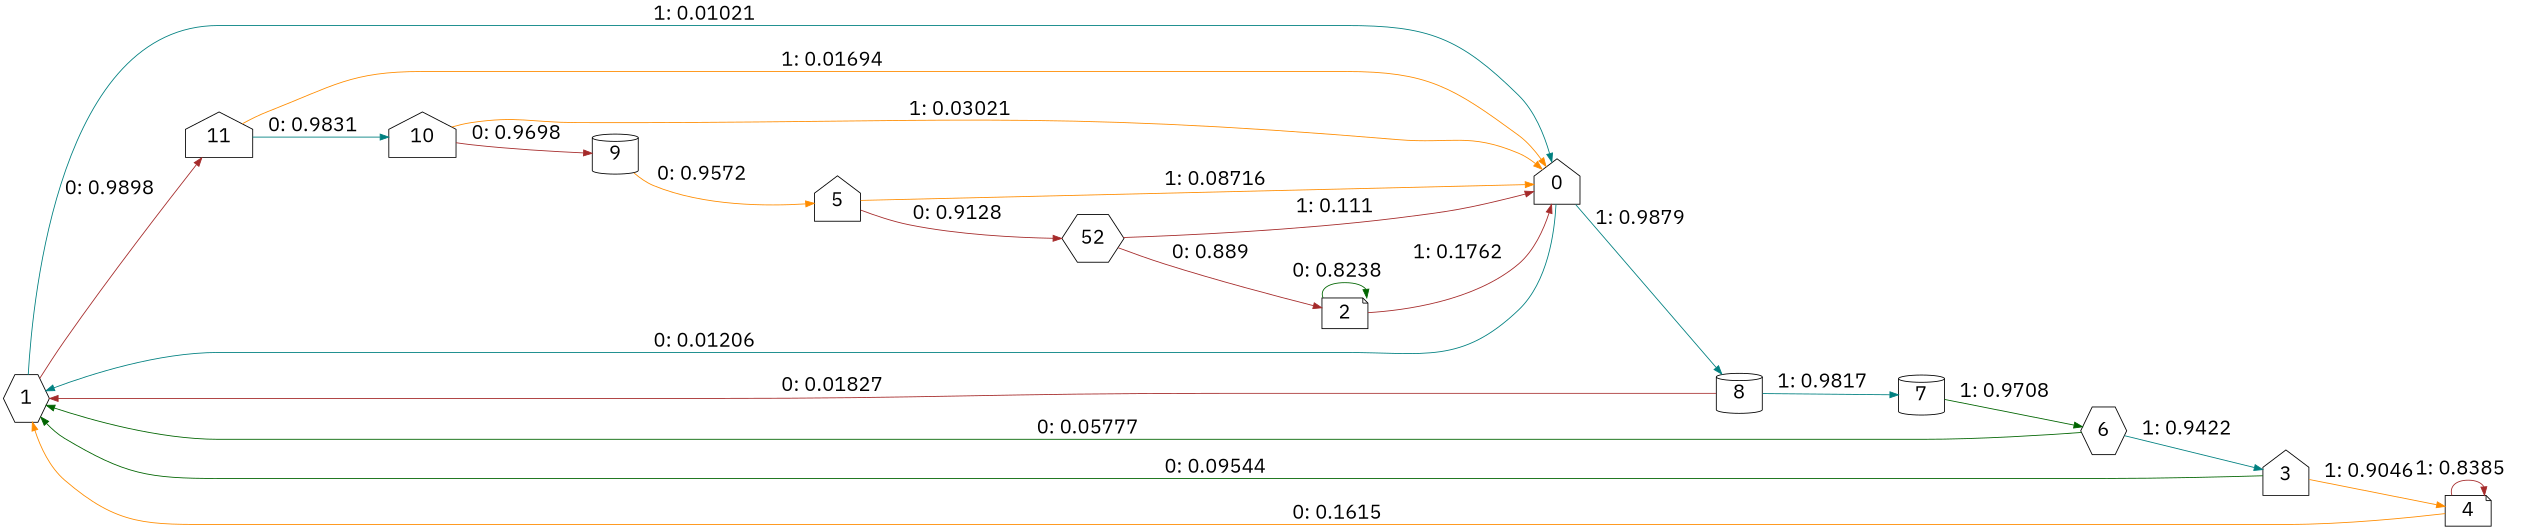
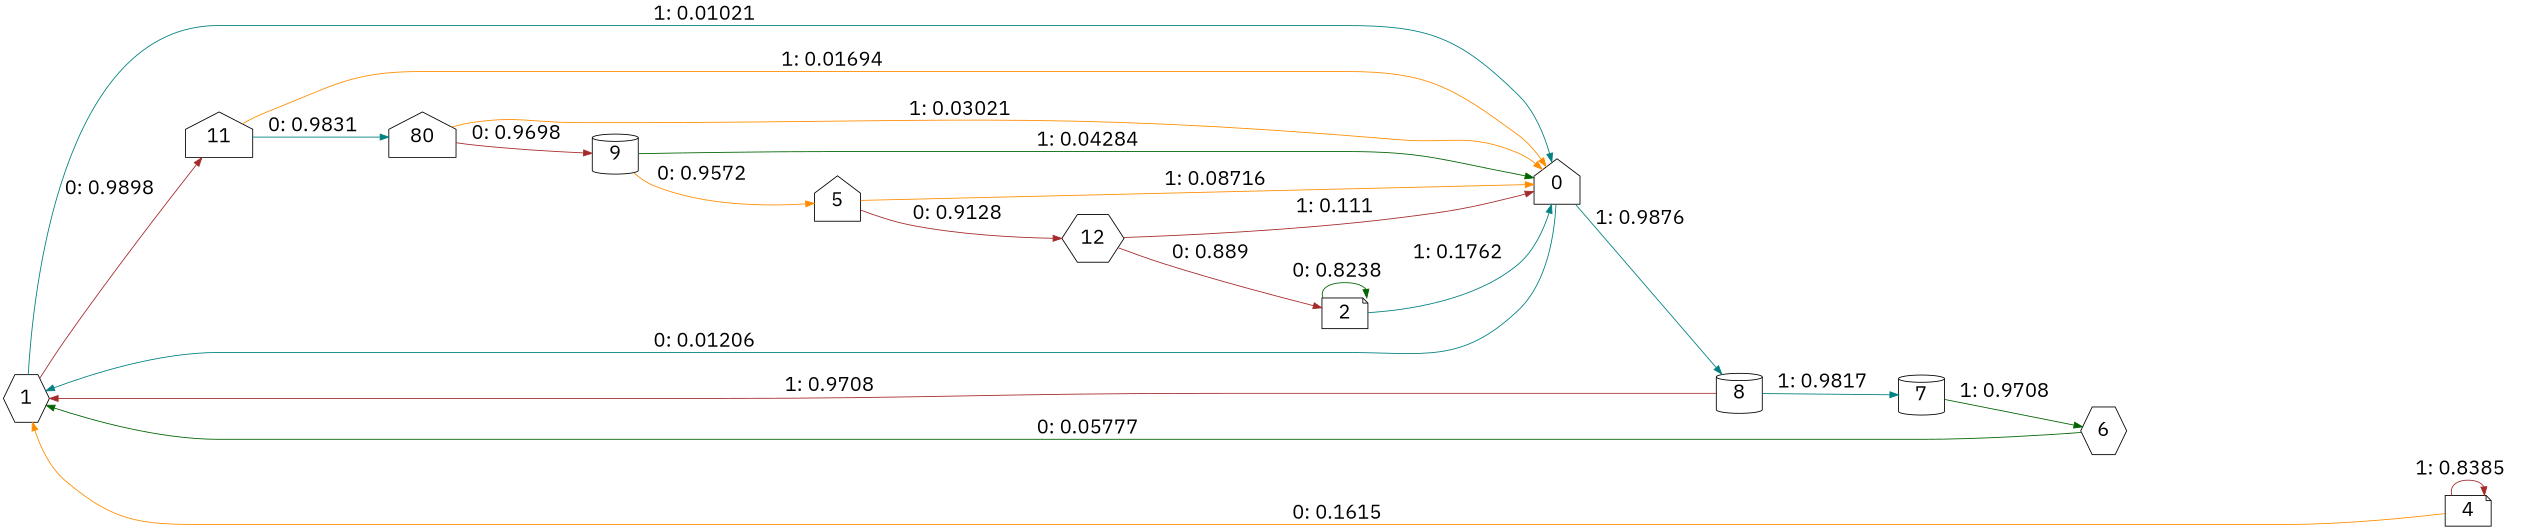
node "10": label "10" -> "80"
edge "9" -> "0": added, label "1: 0.04284"
edge "0" -> "8": label "1: 0.9879   " -> "1: 0.9876   "
node "52": label "52" -> "12"
edge "2" -> "0": color brown -> teal
edge "8" -> "1": label "0: 0.01827  " -> "1: 0.9708   "
node "3": removed
